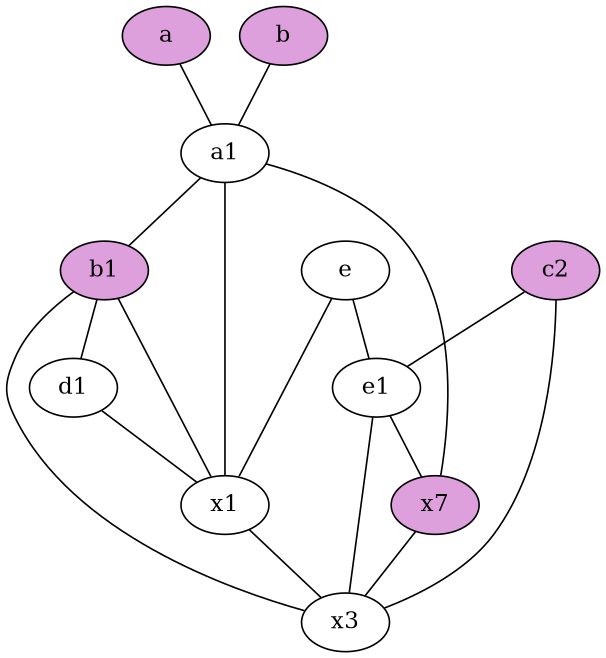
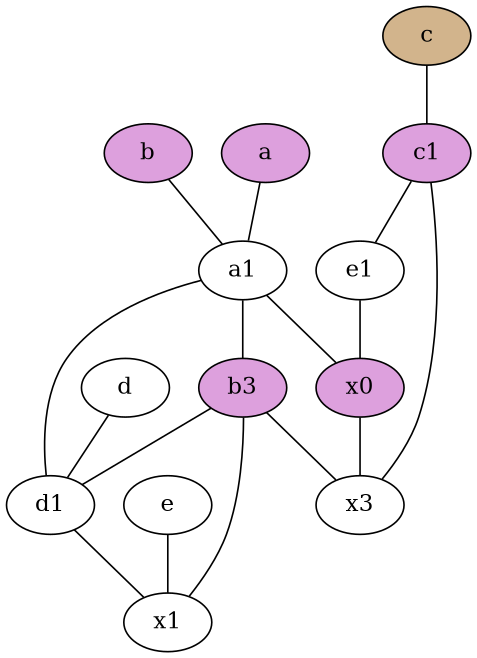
node "c": added
node "b1": label "b1" -> "b3"
node "c2": label "c2" -> "c1"
edge "a1" -- "x1": now "a1" -- "d1"
edge "e" -- "e1": removed
node "d": added
edge "e1" -- "x3": removed
node "x7": label "x7" -> "x0"
edge "x1" -- "x3": removed
